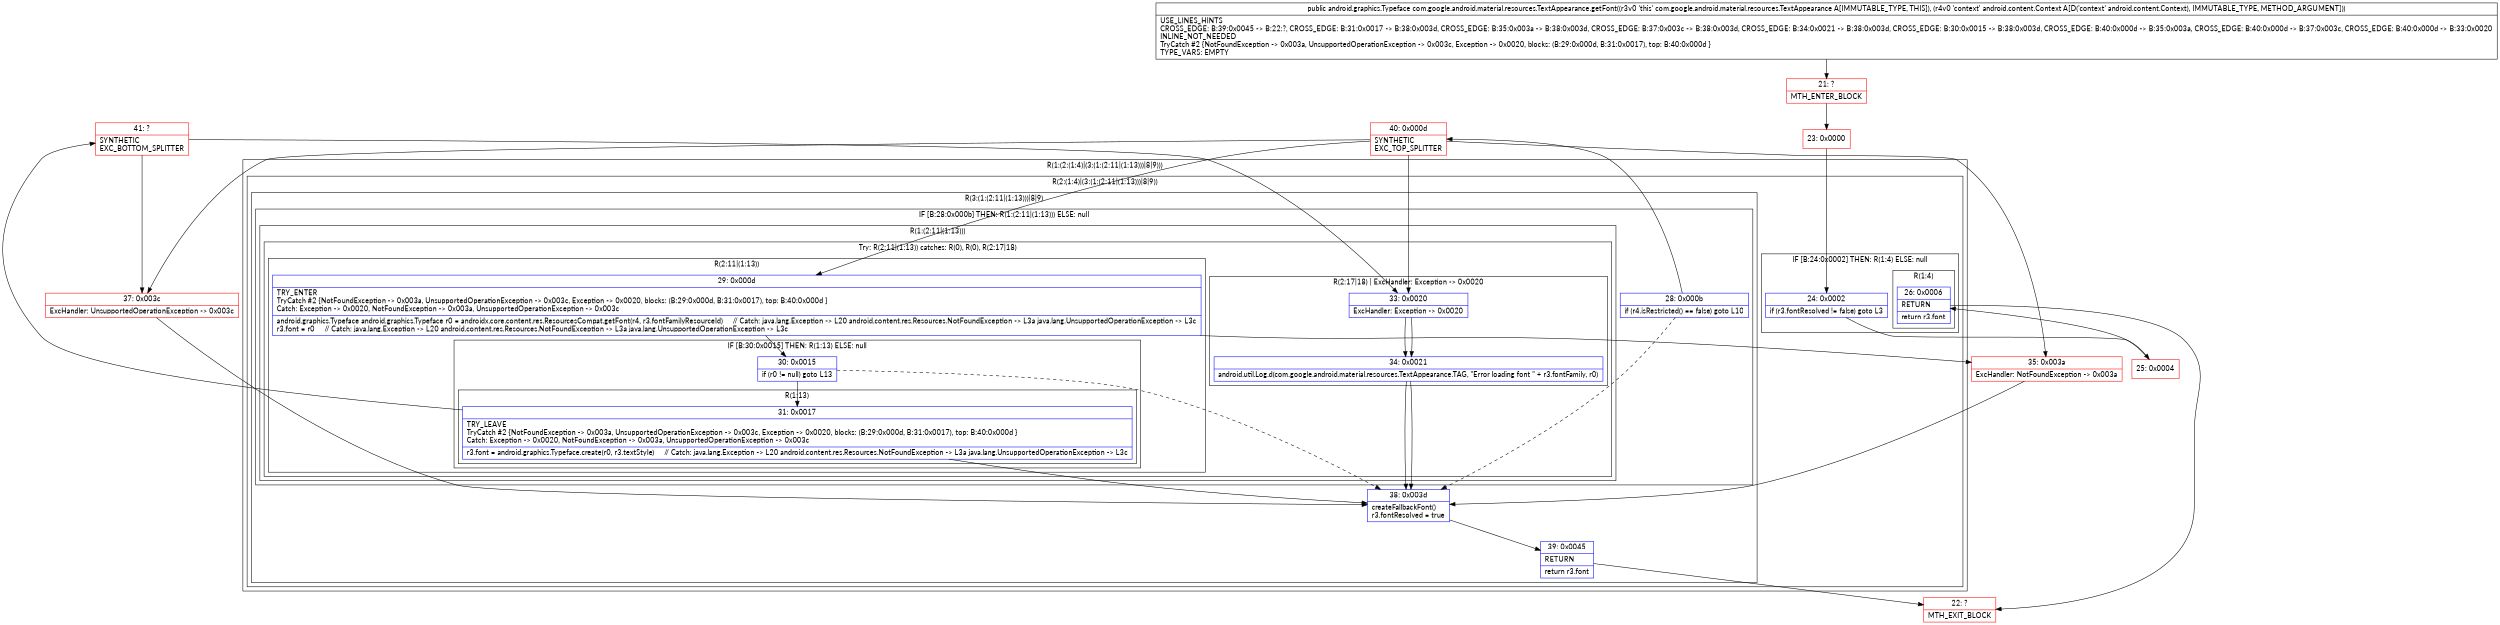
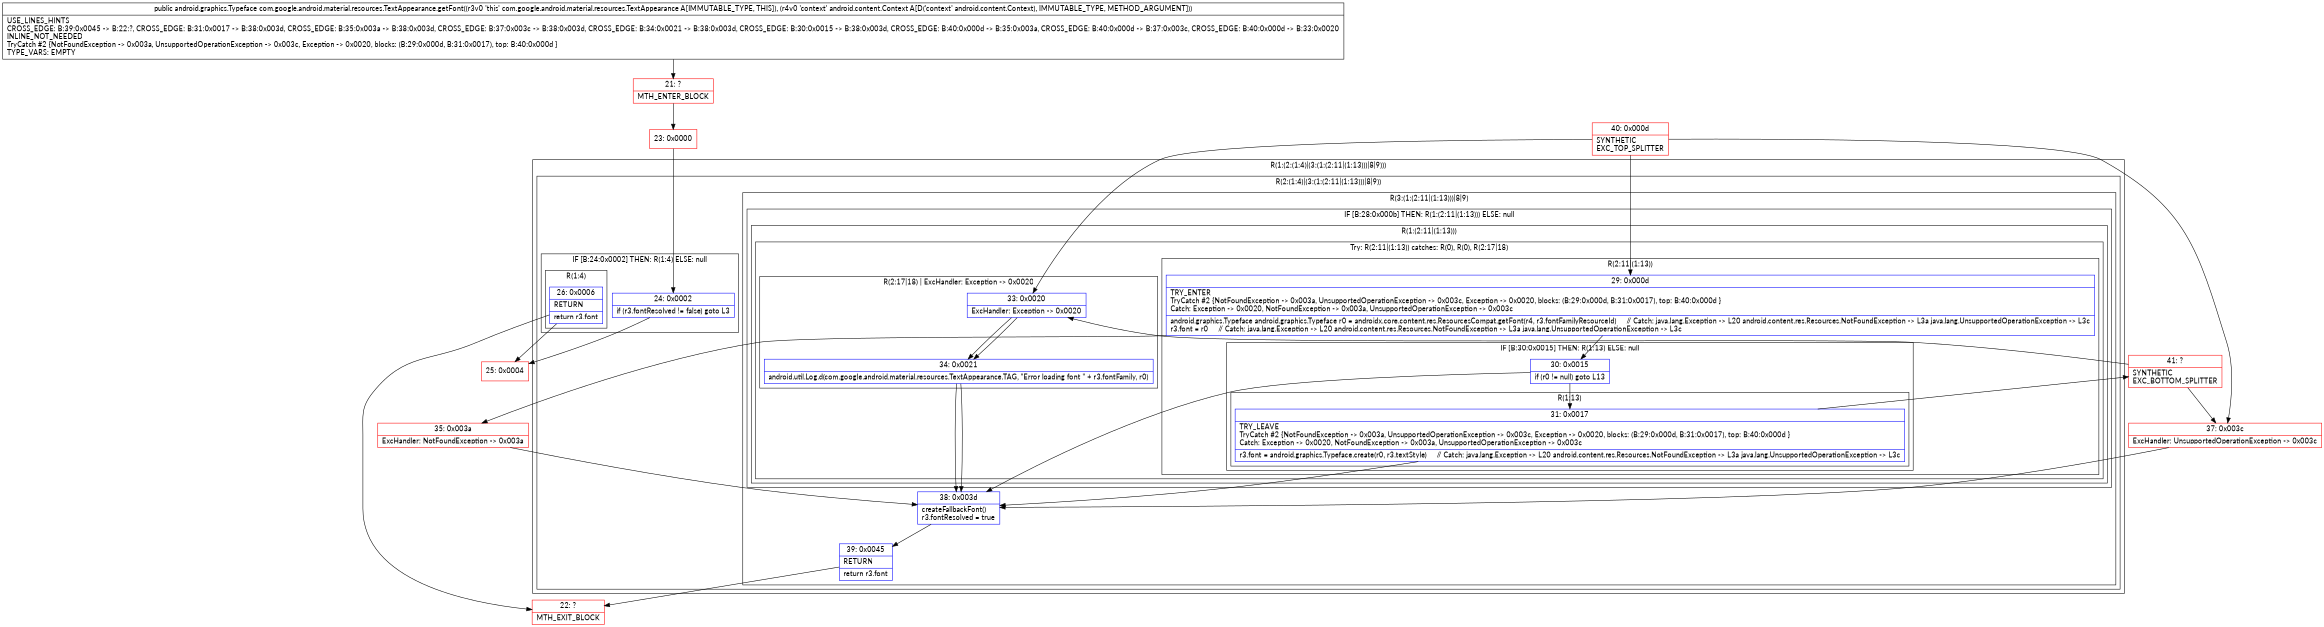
edge "40: 0x000d" -> "35: 0x003a": removed
node "28: 0x000b": removed
edge "25: 0x0004" -> "26: 0x0006": reversed
edge "30: 0x0015" -> "38: 0x003d": style dashed -> solid
